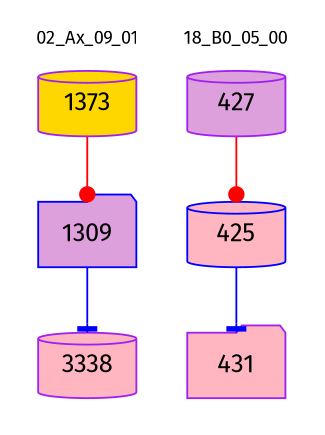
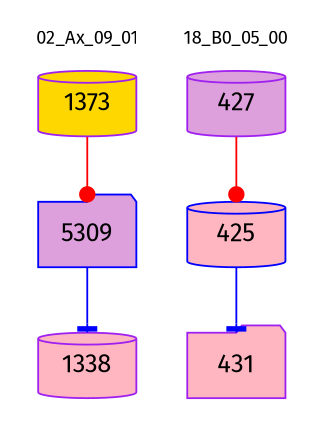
node "1309": label "1309" -> "5309"
node "3338": label "3338" -> "1338"
